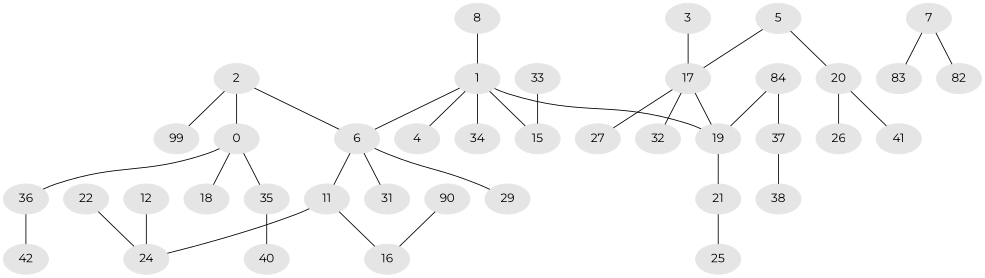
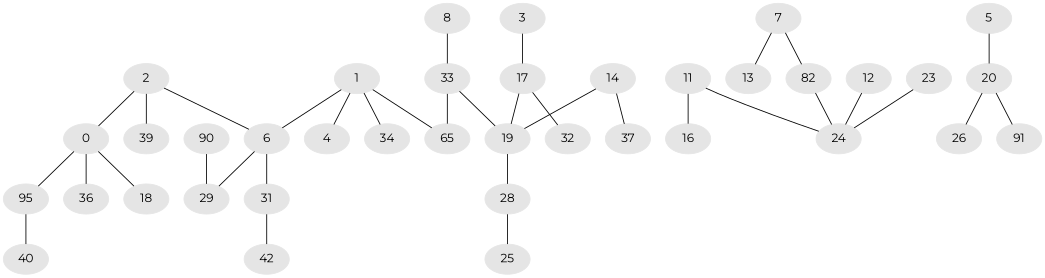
edge "8" -- "1": now "8" -- "33"
edge "5" -- "17": removed
node "84": label "84" -> "14"
node "83": label "83" -> "13"
edge "1" -- "19": now "33" -- "19"
edge "82" -- "24": added
node "99": label "99" -> "39"
node "15": label "15" -> "65"
node "27": removed
node "41": label "41" -> "91"
edge "6" -- "11": removed
node "22": label "22" -> "23"
node "35": label "35" -> "95"
node "21": label "21" -> "28"
node "38": removed
edge "36" -- "42": now "31" -- "42"
edge "90" -- "16": now "90" -- "29"
